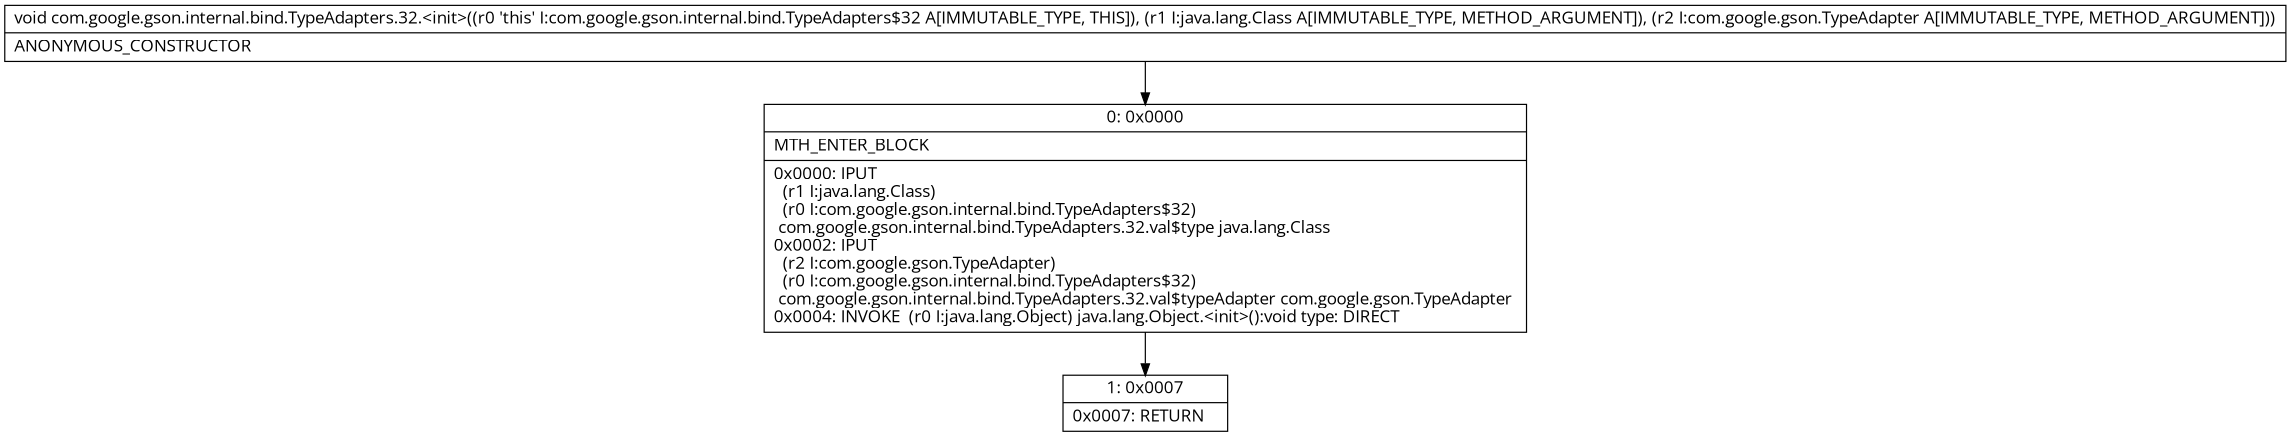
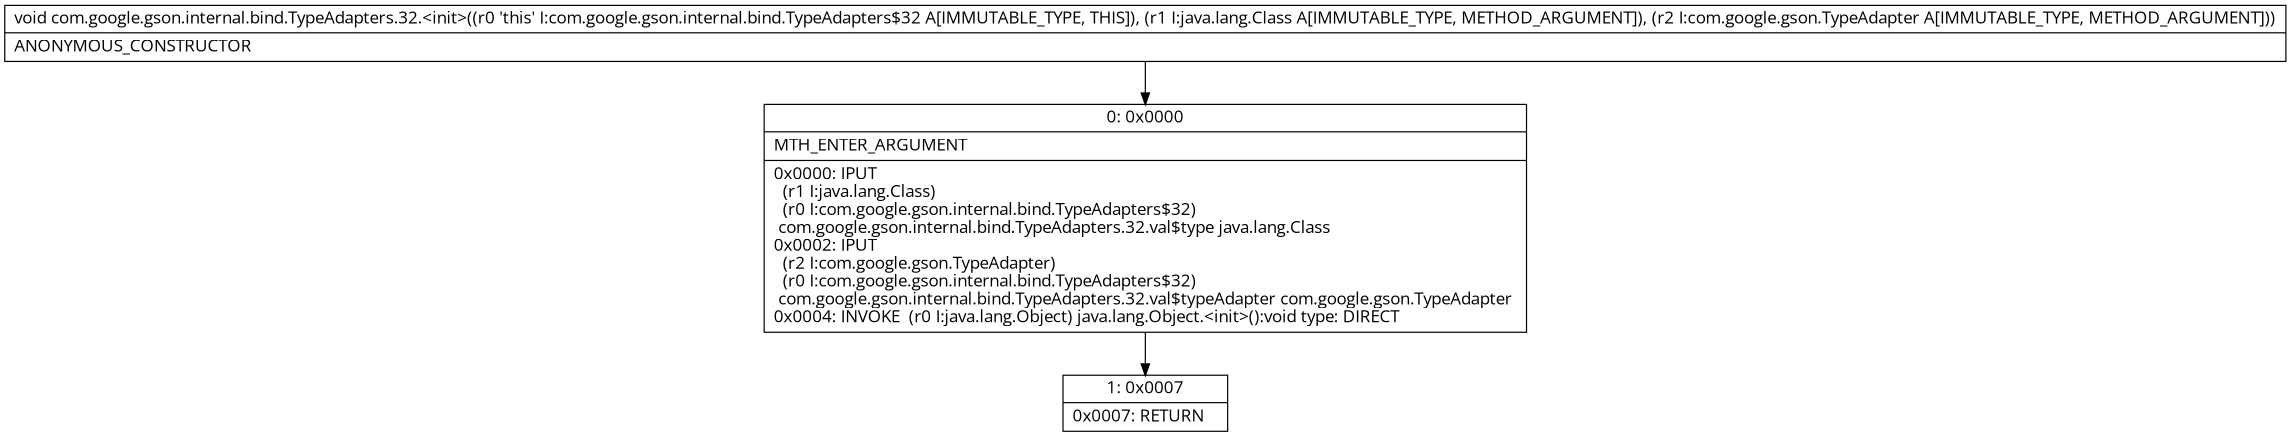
node "0: 0x0000": text "MTH_ENTER_BLOCK" -> "MTH_ENTER_ARGUMENT"
